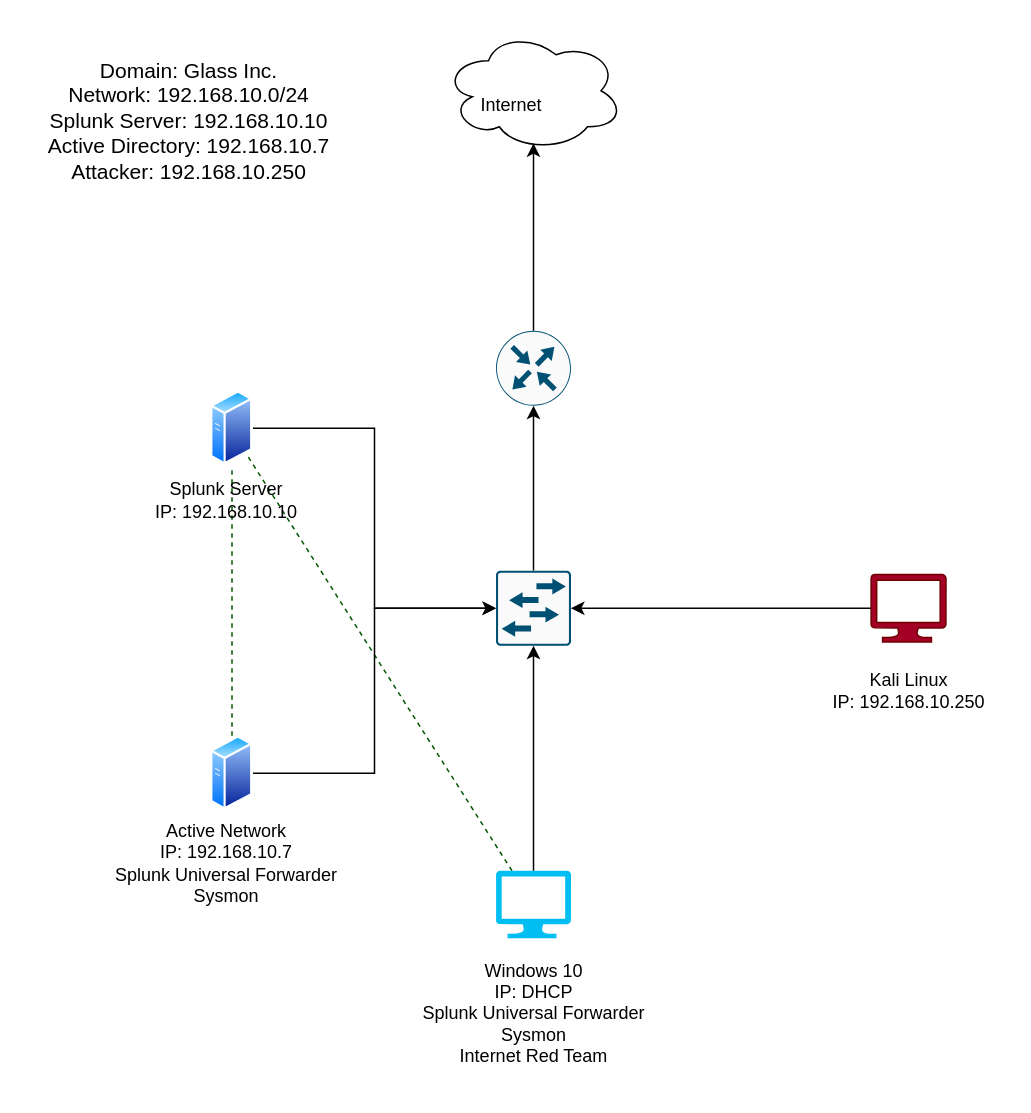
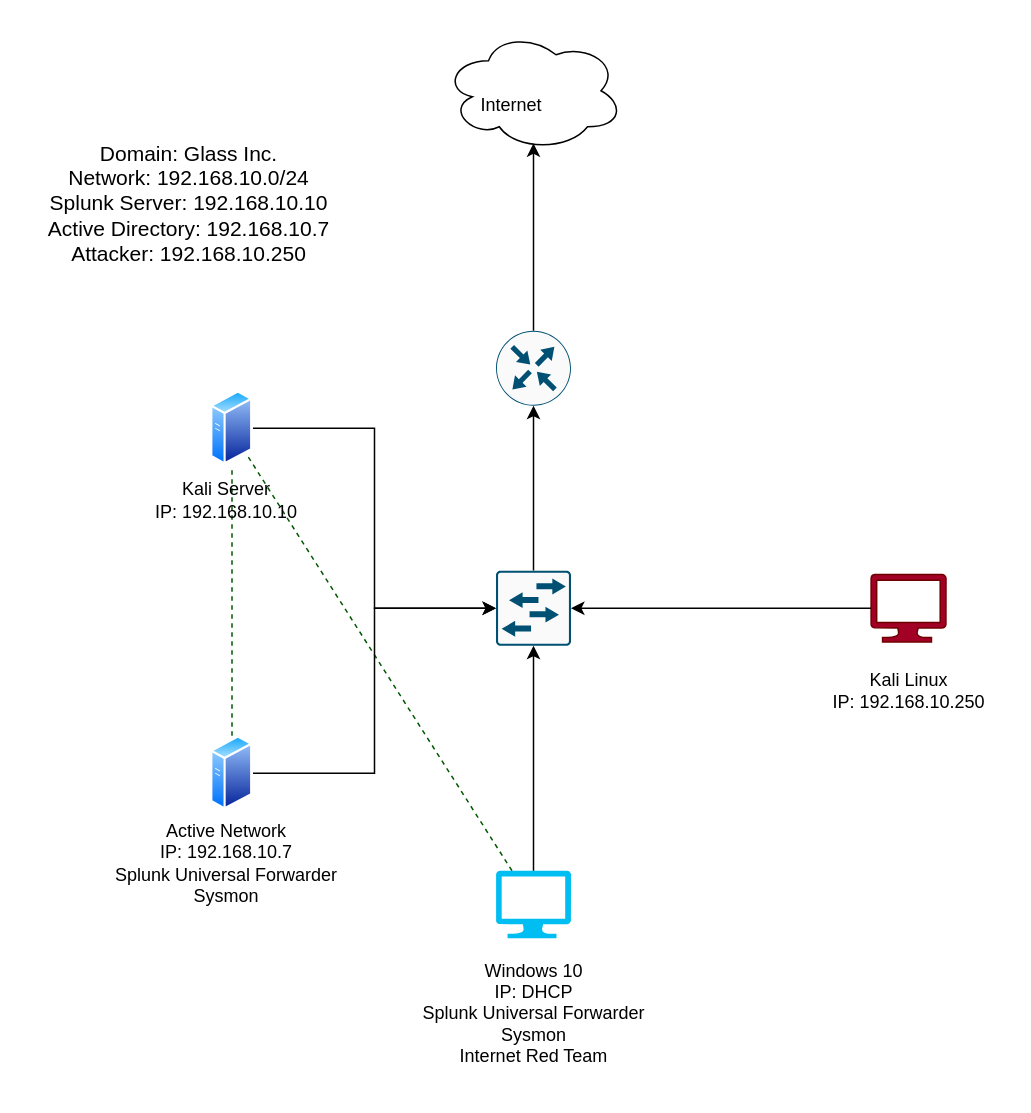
node "Domain: Glass Inc. Network: 192.168.10.0/24 Splunk Server: 192.168.10.10 Active Directory: 192.168.10.7 Attacker: 192.168.10.250": moved (188, 121) -> (188, 203)
node "Splunk Server IP: 192.168.10.10": label "Splunk Server IP: 192.168.10.10" -> "Kali Server IP: 192.168.10.10"
